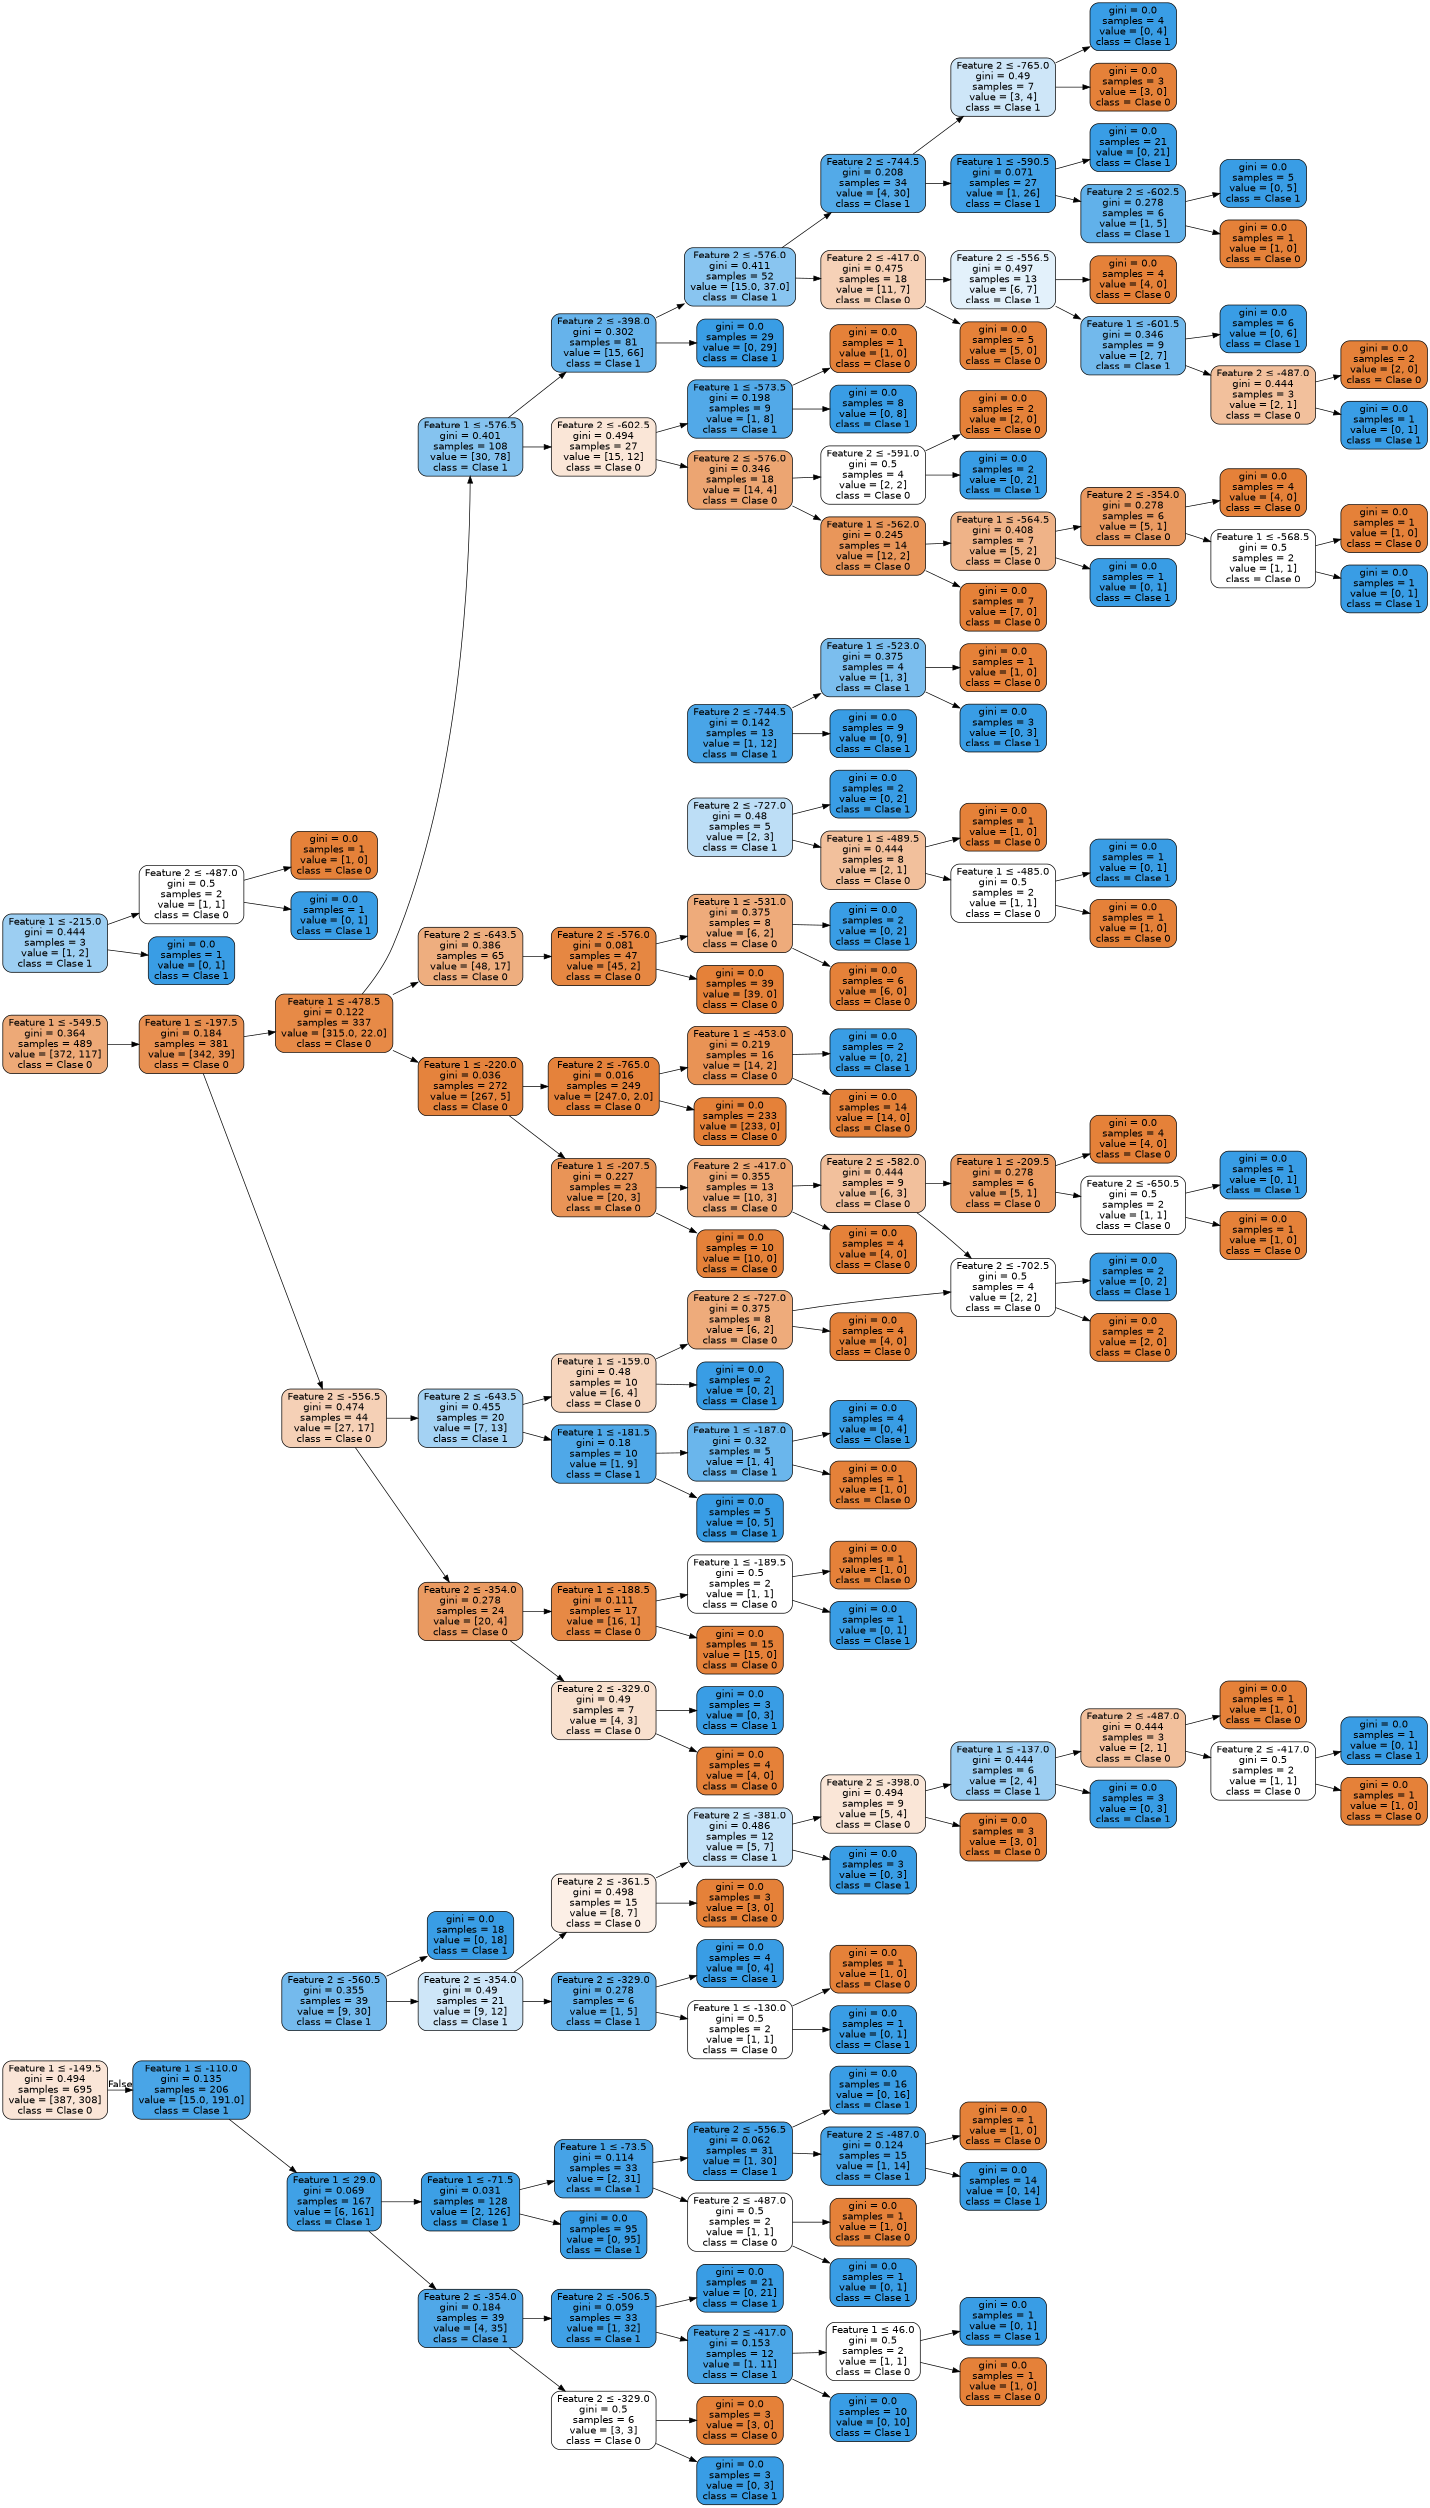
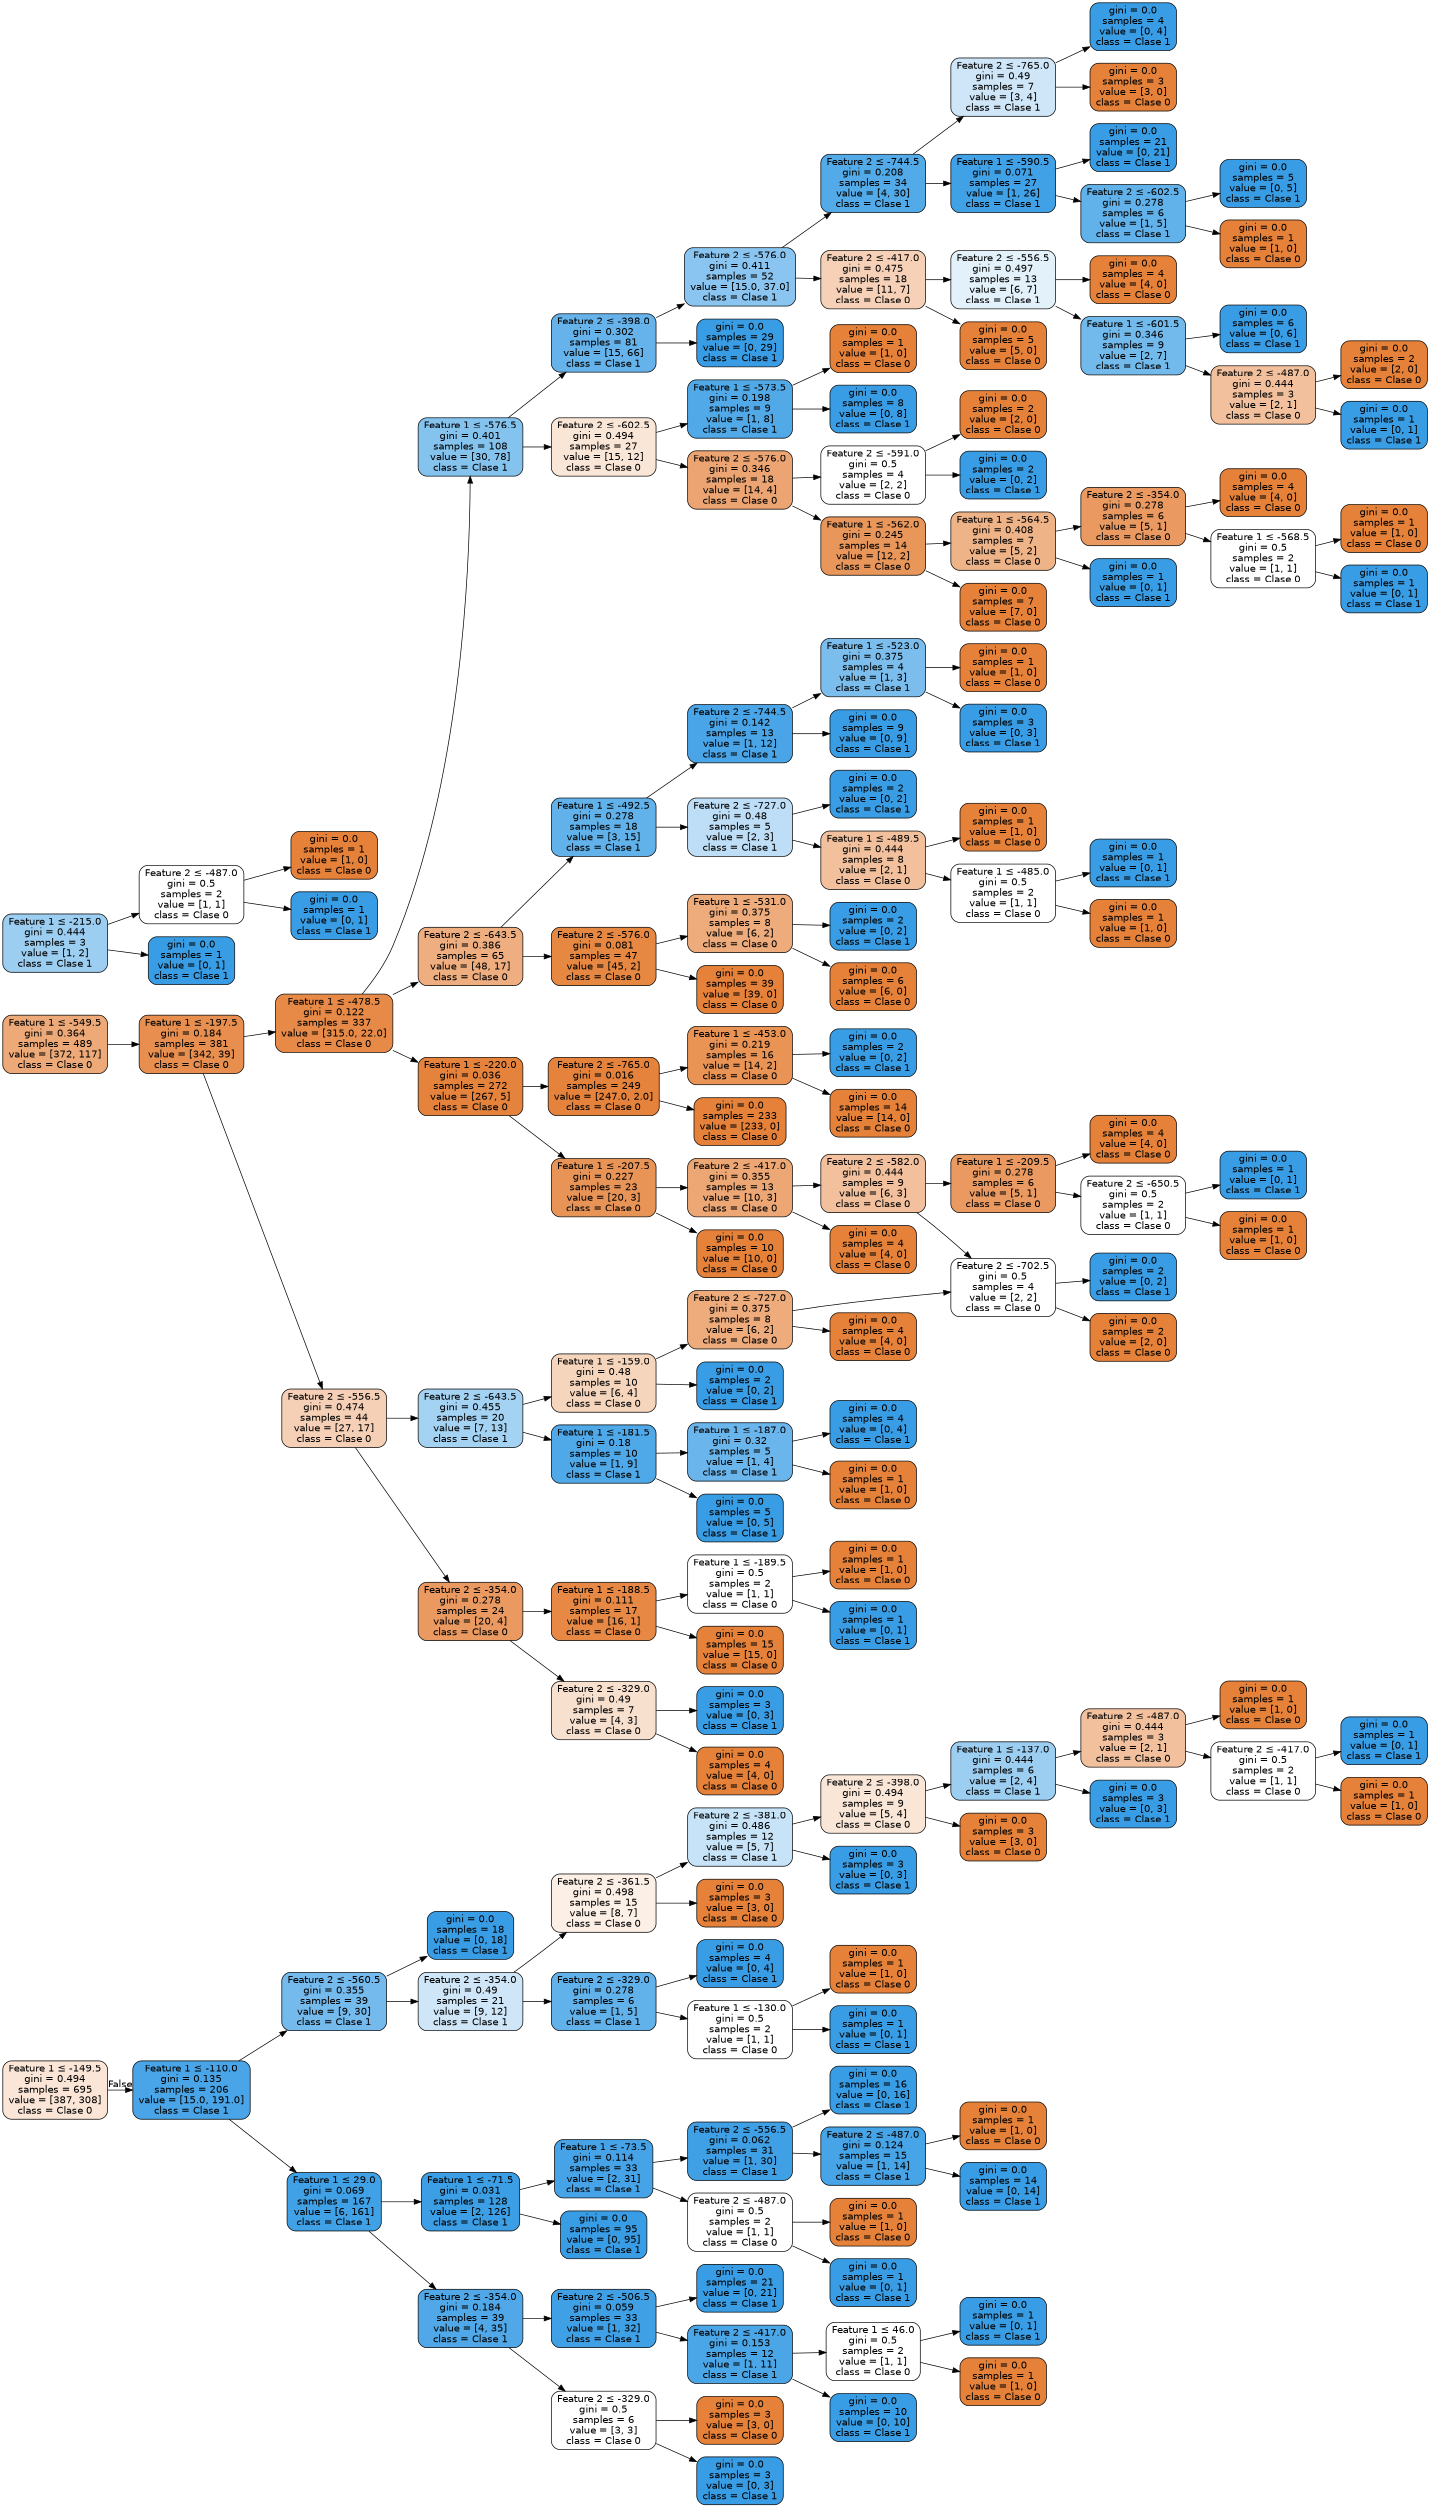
node "Feature 1 ≤ -492.5": added
edge "Feature 1 ≤ -110.0" -> "Feature 2 ≤ -560.5": added
